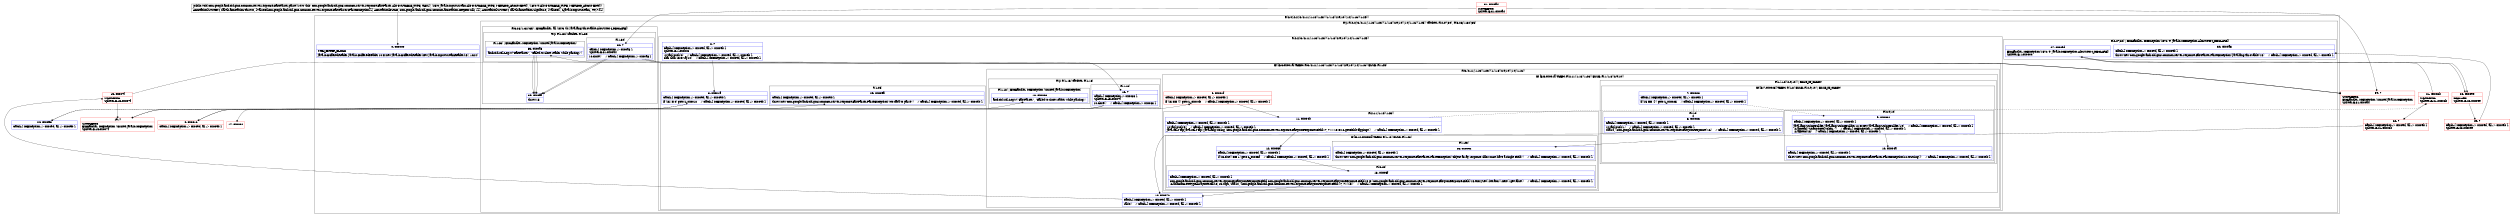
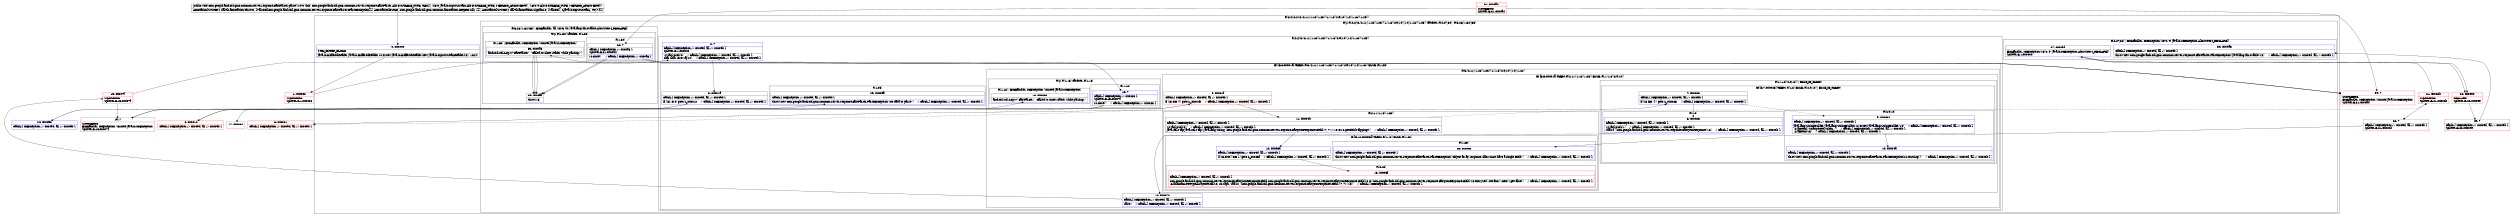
node "1: 0x000c": added
node "6: 0x0021": added
node "13: 0x005f": color blue -> red
edge "13: 0x005f" -> "14: 0x007c": removed
